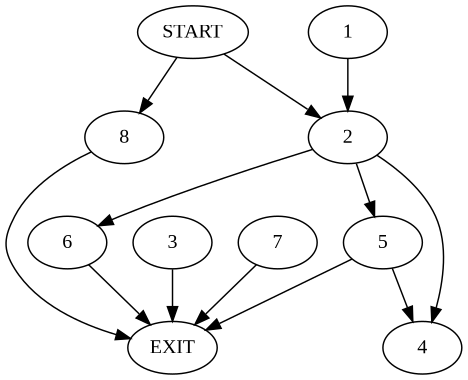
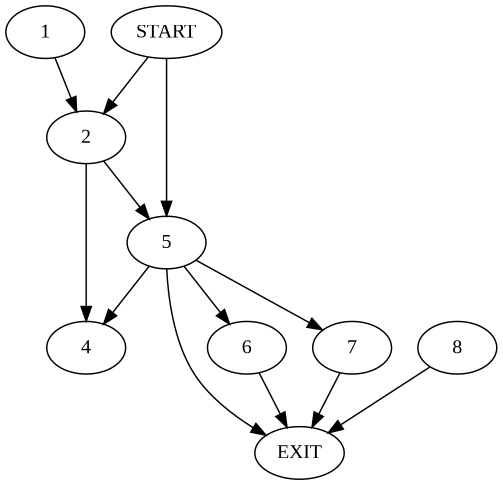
edge "START" -> "8": now "START" -> "5"
edge "2" -> "6": now "5" -> "6"
node "3": removed
edge "5" -> "7": added
